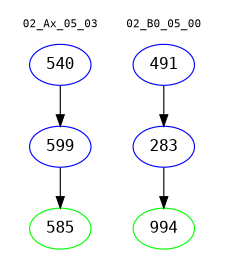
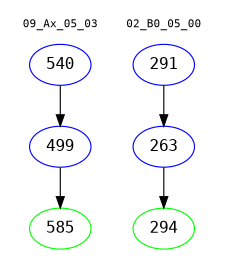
cluster "02_Ax_05_03": label "02_Ax_05_03" -> "09_Ax_05_03"
node "491": label "491" -> "291"
node "599": label "599" -> "499"
node "283": label "283" -> "263"
node "994": label "994" -> "294"
